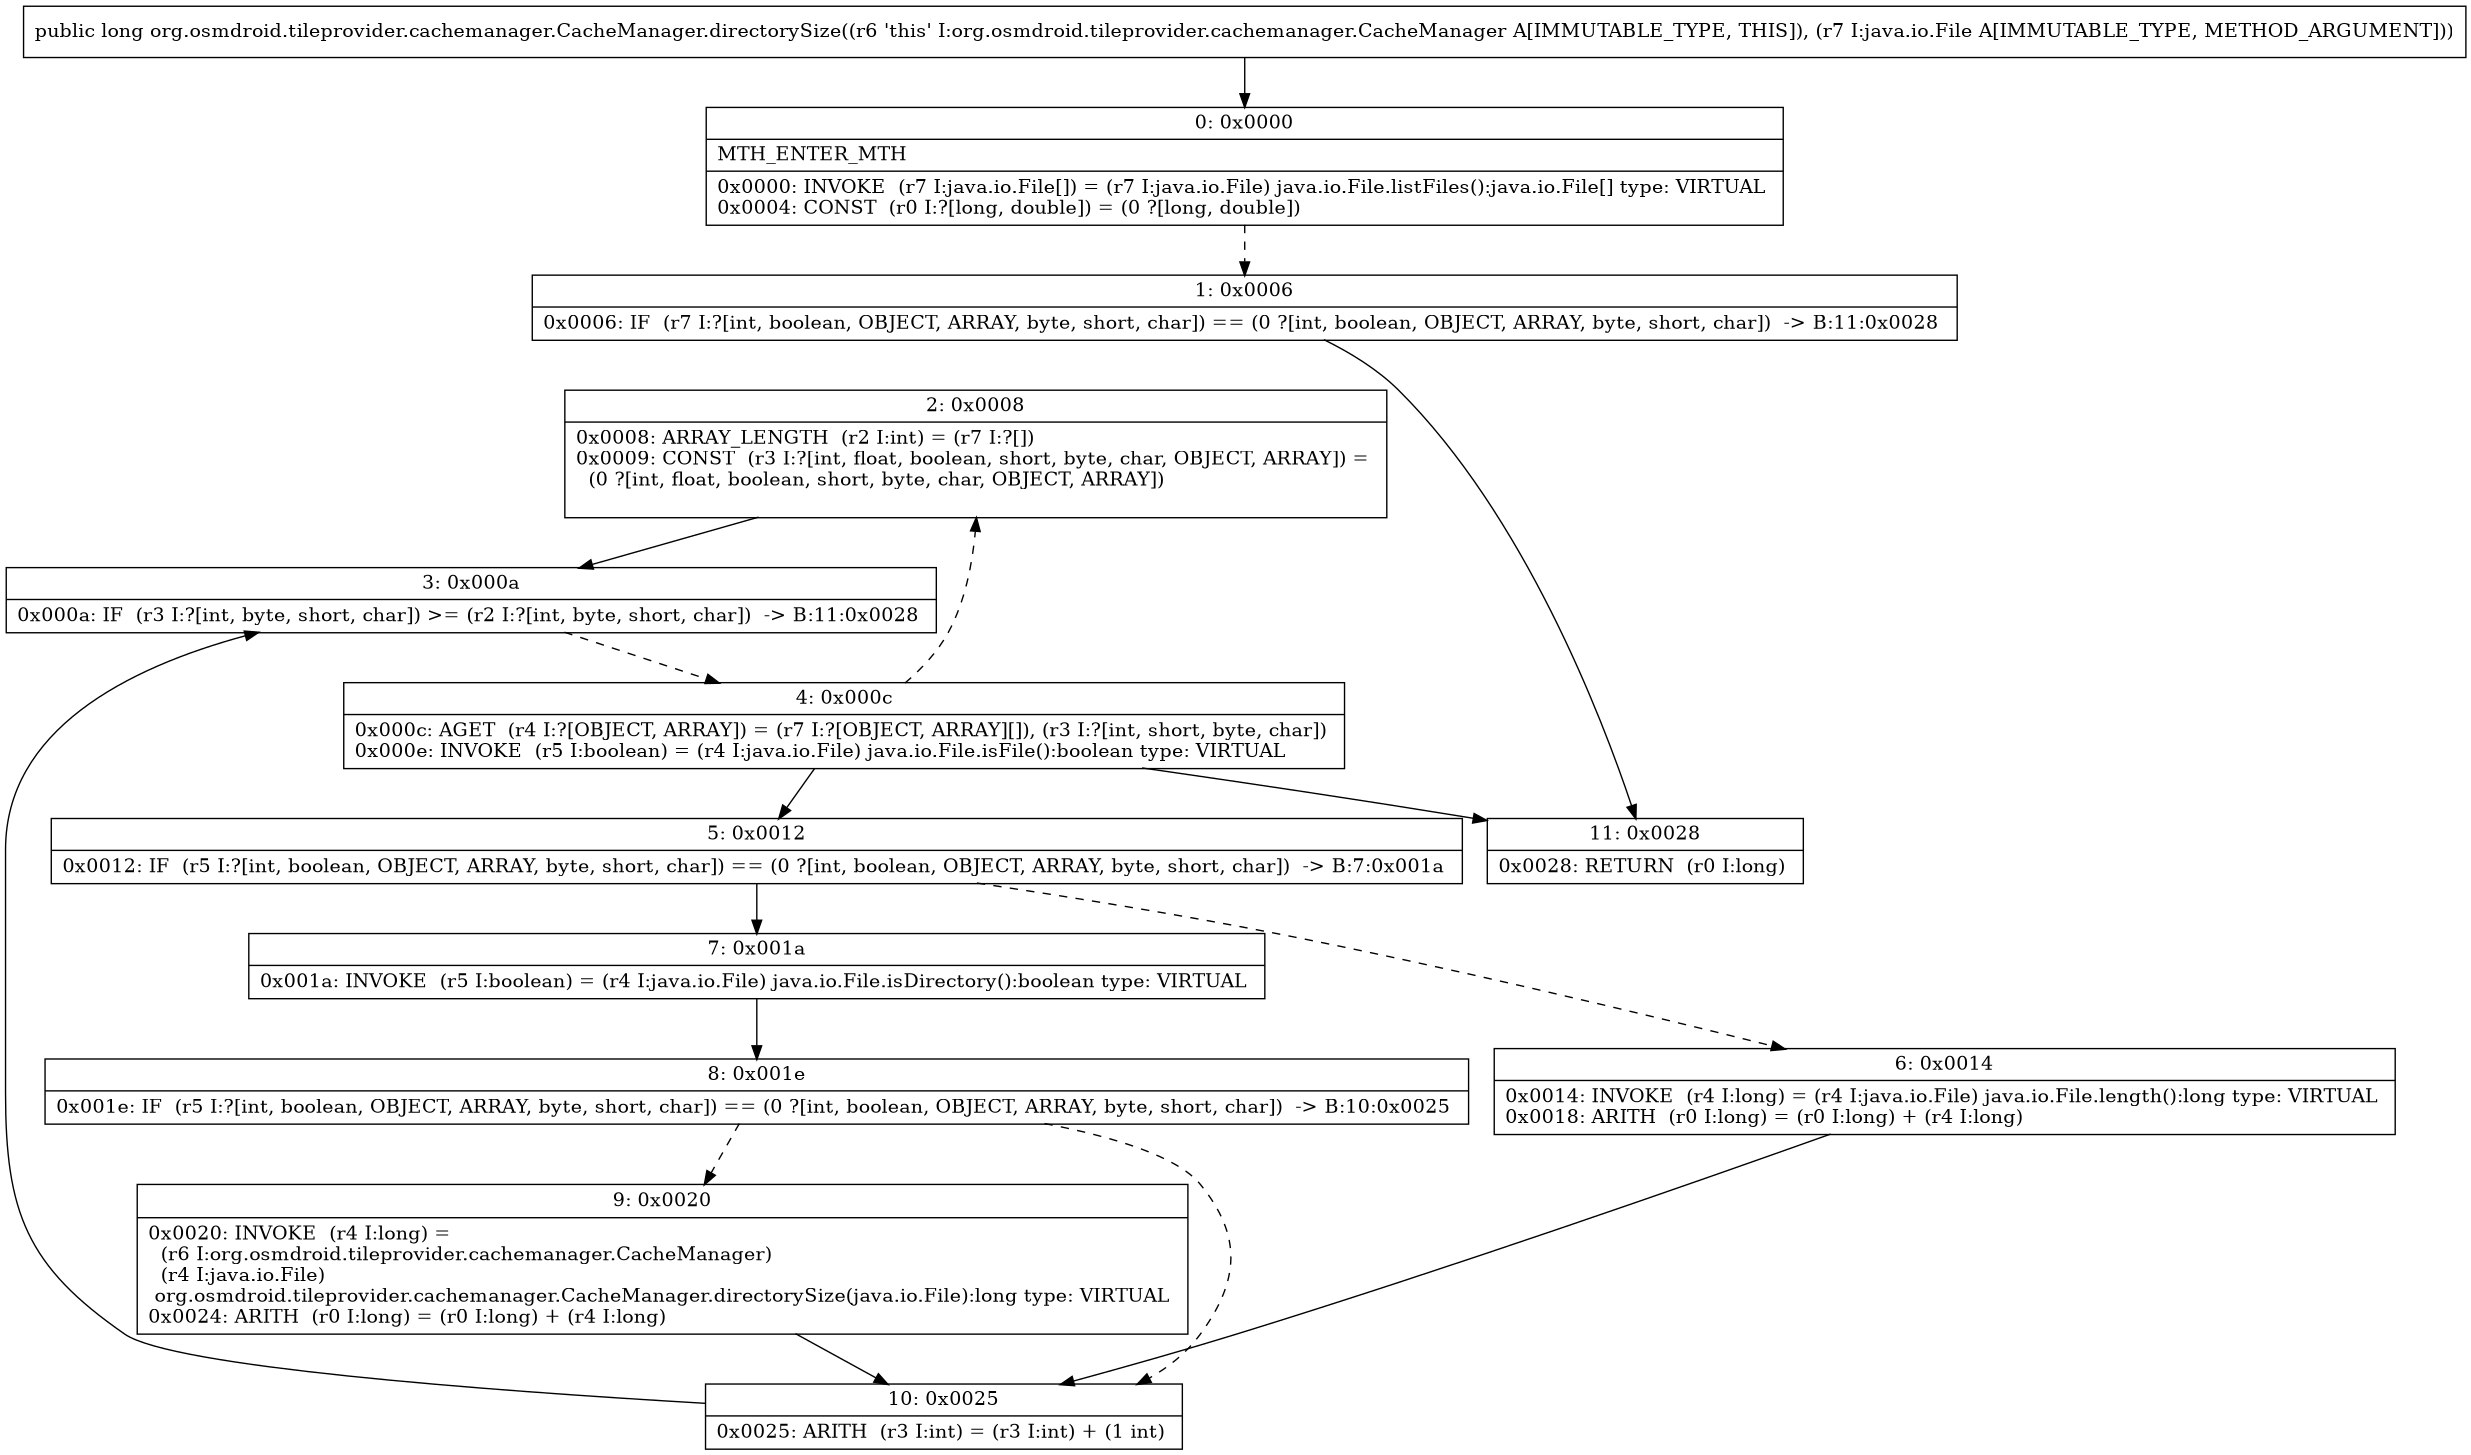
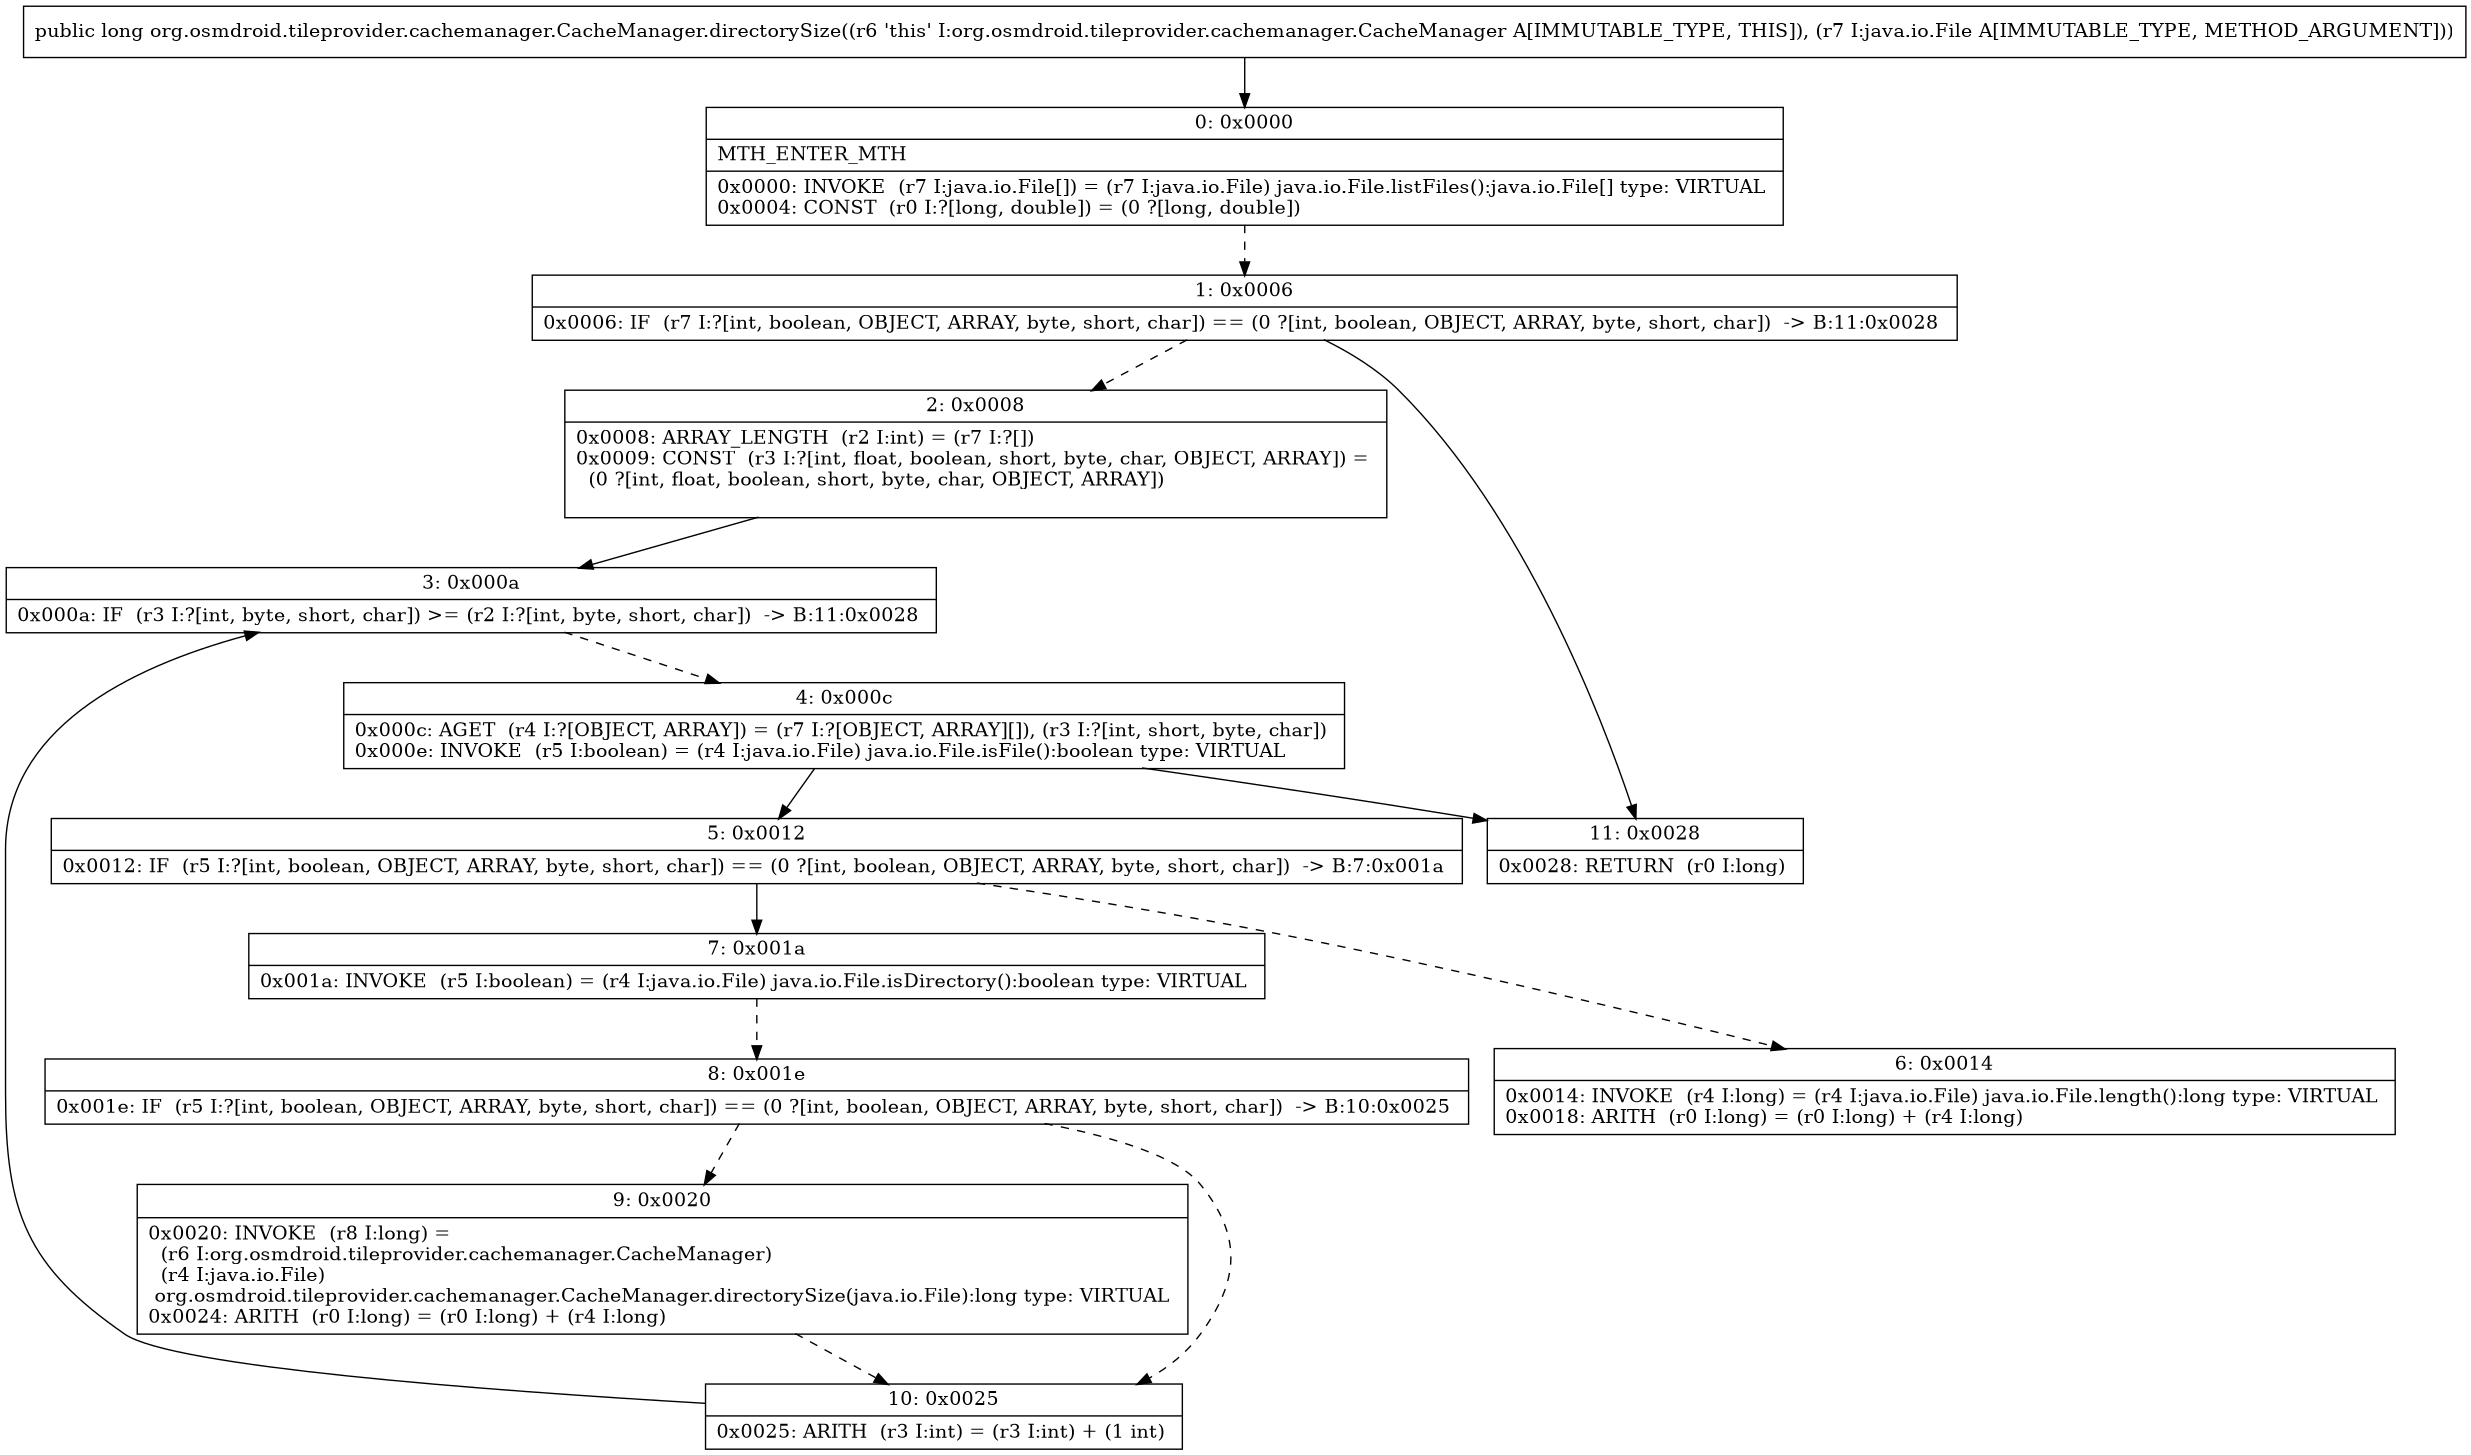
edge "4: 0x000c" -> "2: 0x0008": now "1: 0x0006" -> "2: 0x0008"
edge "7: 0x001a" -> "8: 0x001e": style solid -> dashed
node "9: 0x0020": text "0x0020: INVOKE  (r4 I:long) =" -> "0x0020: INVOKE  (r8 I:long) ="
edge "6: 0x0014" -> "10: 0x0025": removed
edge "9: 0x0020" -> "10: 0x0025": style solid -> dashed
